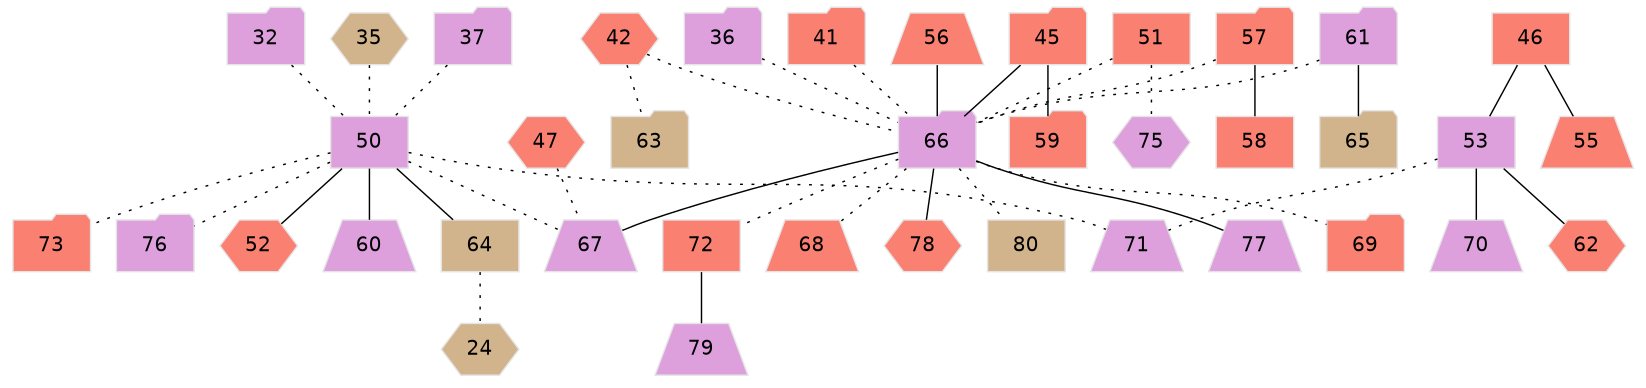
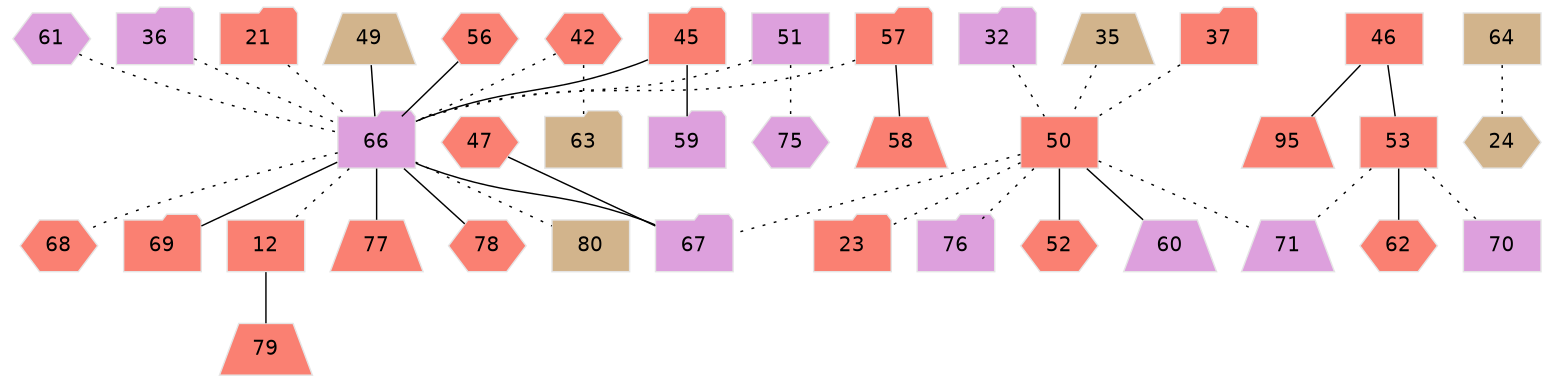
node "49": added
node "35": shape hexagon -> trapezium
node "37": fillcolor plum -> salmon
node "41": label "41" -> "21"
node "56": shape trapezium -> hexagon
node "51": fillcolor salmon -> plum
node "61": shape folder -> hexagon
node "50": fillcolor plum -> salmon
node "59": fillcolor salmon -> plum
node "58": shape box -> trapezium
node "65": removed
node "53": fillcolor plum -> salmon
node "55": label "55" -> "95"
edge "66" -- "69": style dotted -> solid
edge "50" -- "64": removed
edge "47" -- "67": style dotted -> solid
edge "53" -- "70": style solid -> dotted
node "73": label "73" -> "23"
node "67": shape trapezium -> folder
node "72": label "72" -> "12"
node "68": shape trapezium -> hexagon
node "77": fillcolor plum -> salmon
node "70": shape trapezium -> box
node "79": fillcolor plum -> salmon
